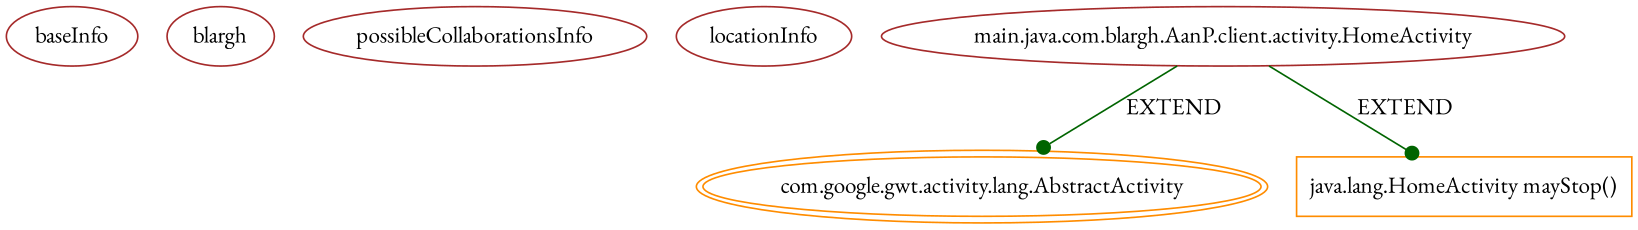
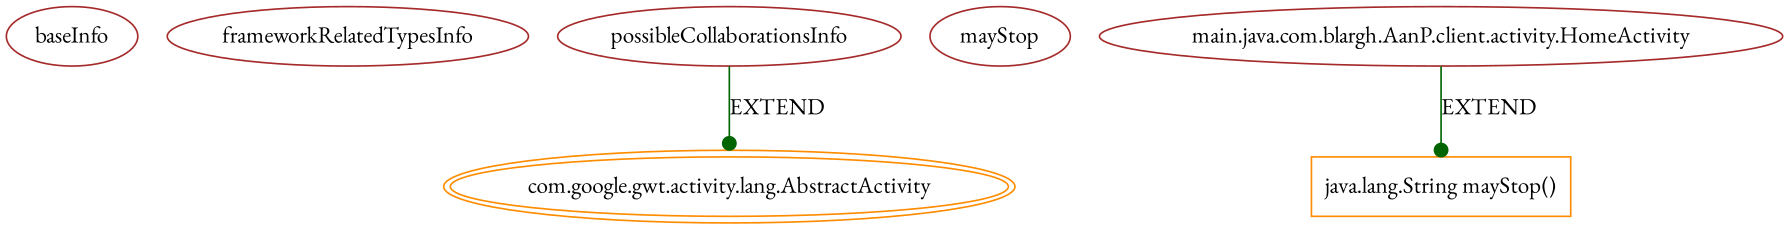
node "blargh": label "blargh" -> "frameworkRelatedTypesInfo"
node "locationInfo": label "locationInfo" -> "mayStop"
edge "main.java.com.blargh.AanP.client.activity.HomeActivity" -> "com.google.gwt.activity.lang.AbstractActivity": now "possibleCollaborationsInfo" -> "com.google.gwt.activity.lang.AbstractActivity"
node "java.lang.HomeActivity mayStop()": label "java.lang.HomeActivity mayStop()" -> "java.lang.String mayStop()"
